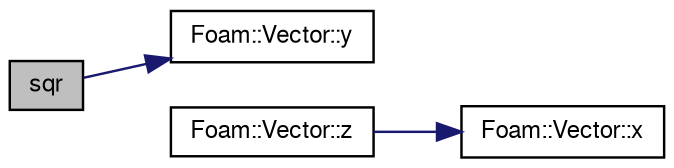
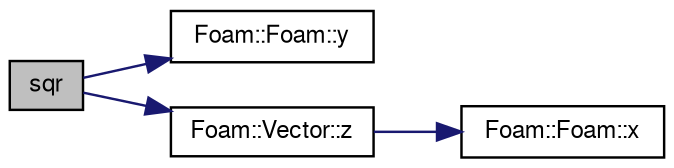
node "Foam::Vector::y": label "Foam::Vector::y" -> "Foam::Foam::y"
edge "sqr" -> "Foam::Vector::z": added
node "Foam::Vector::x": label "Foam::Vector::x" -> "Foam::Foam::x"
